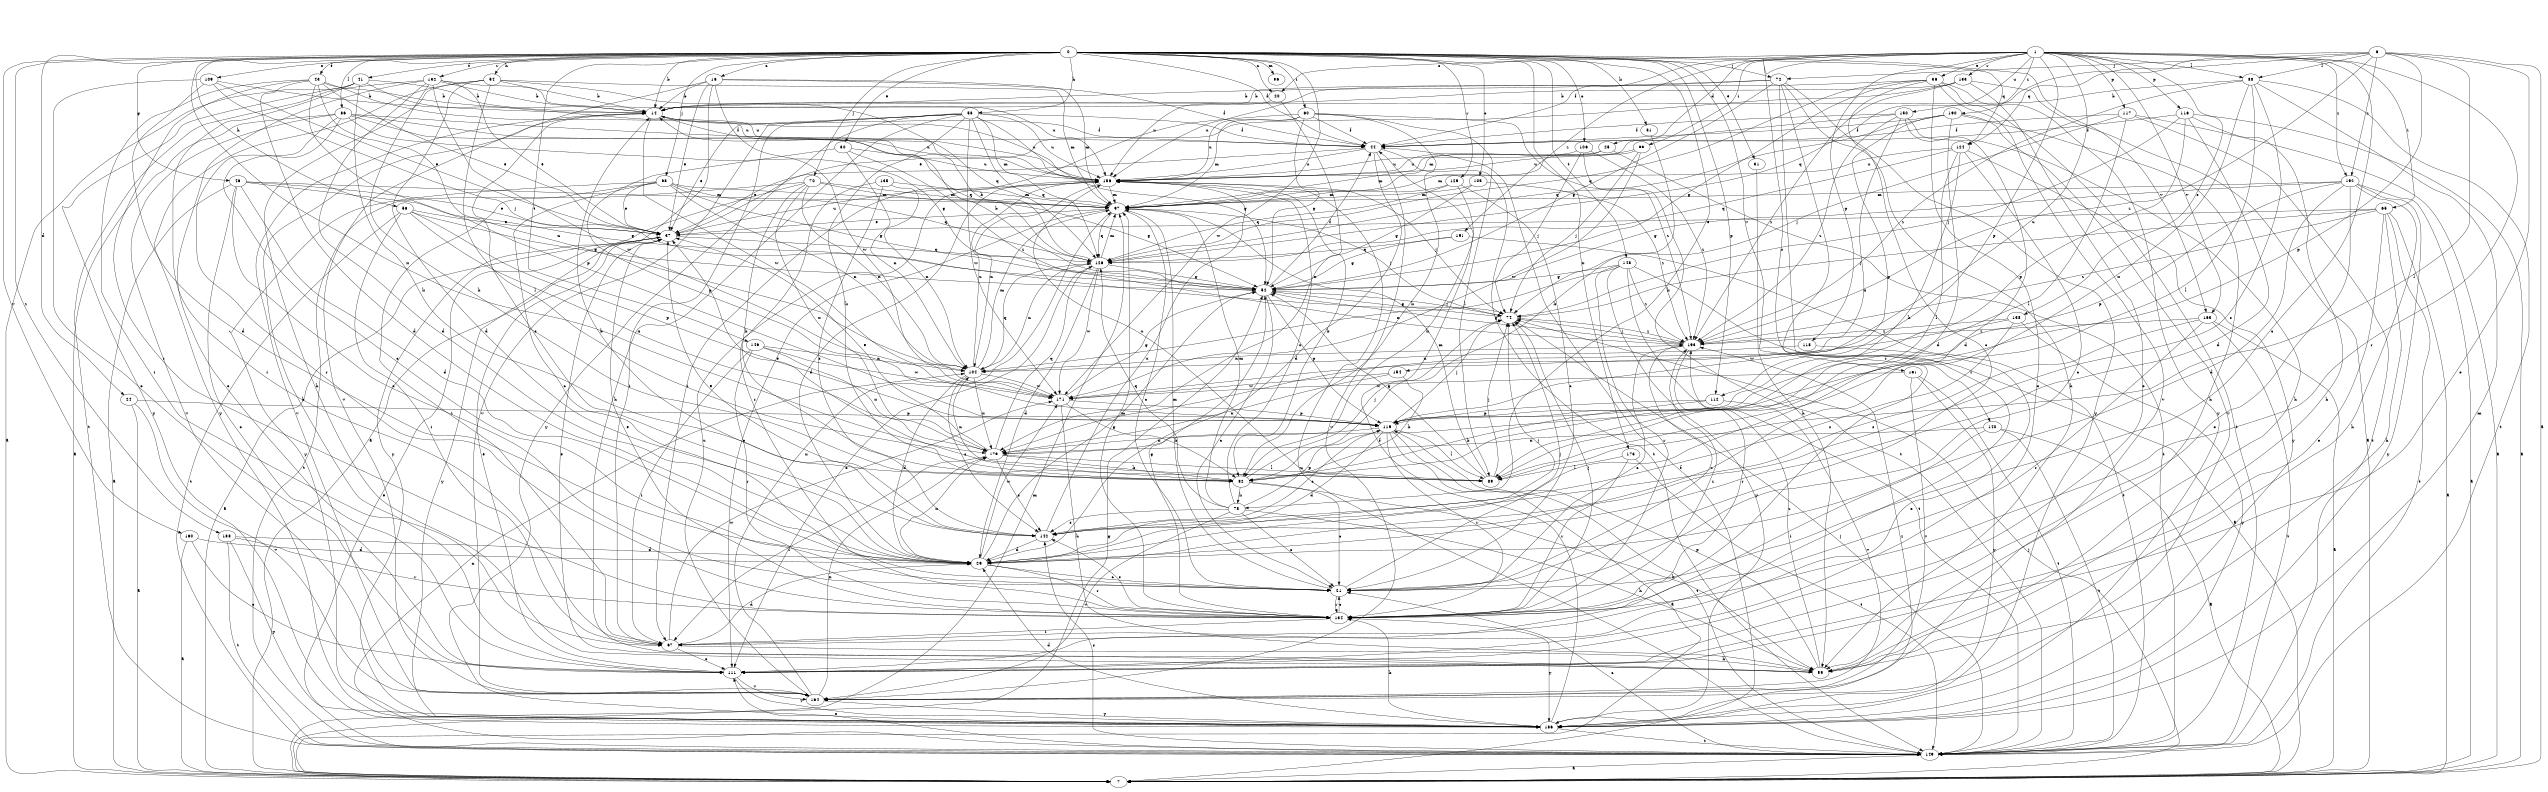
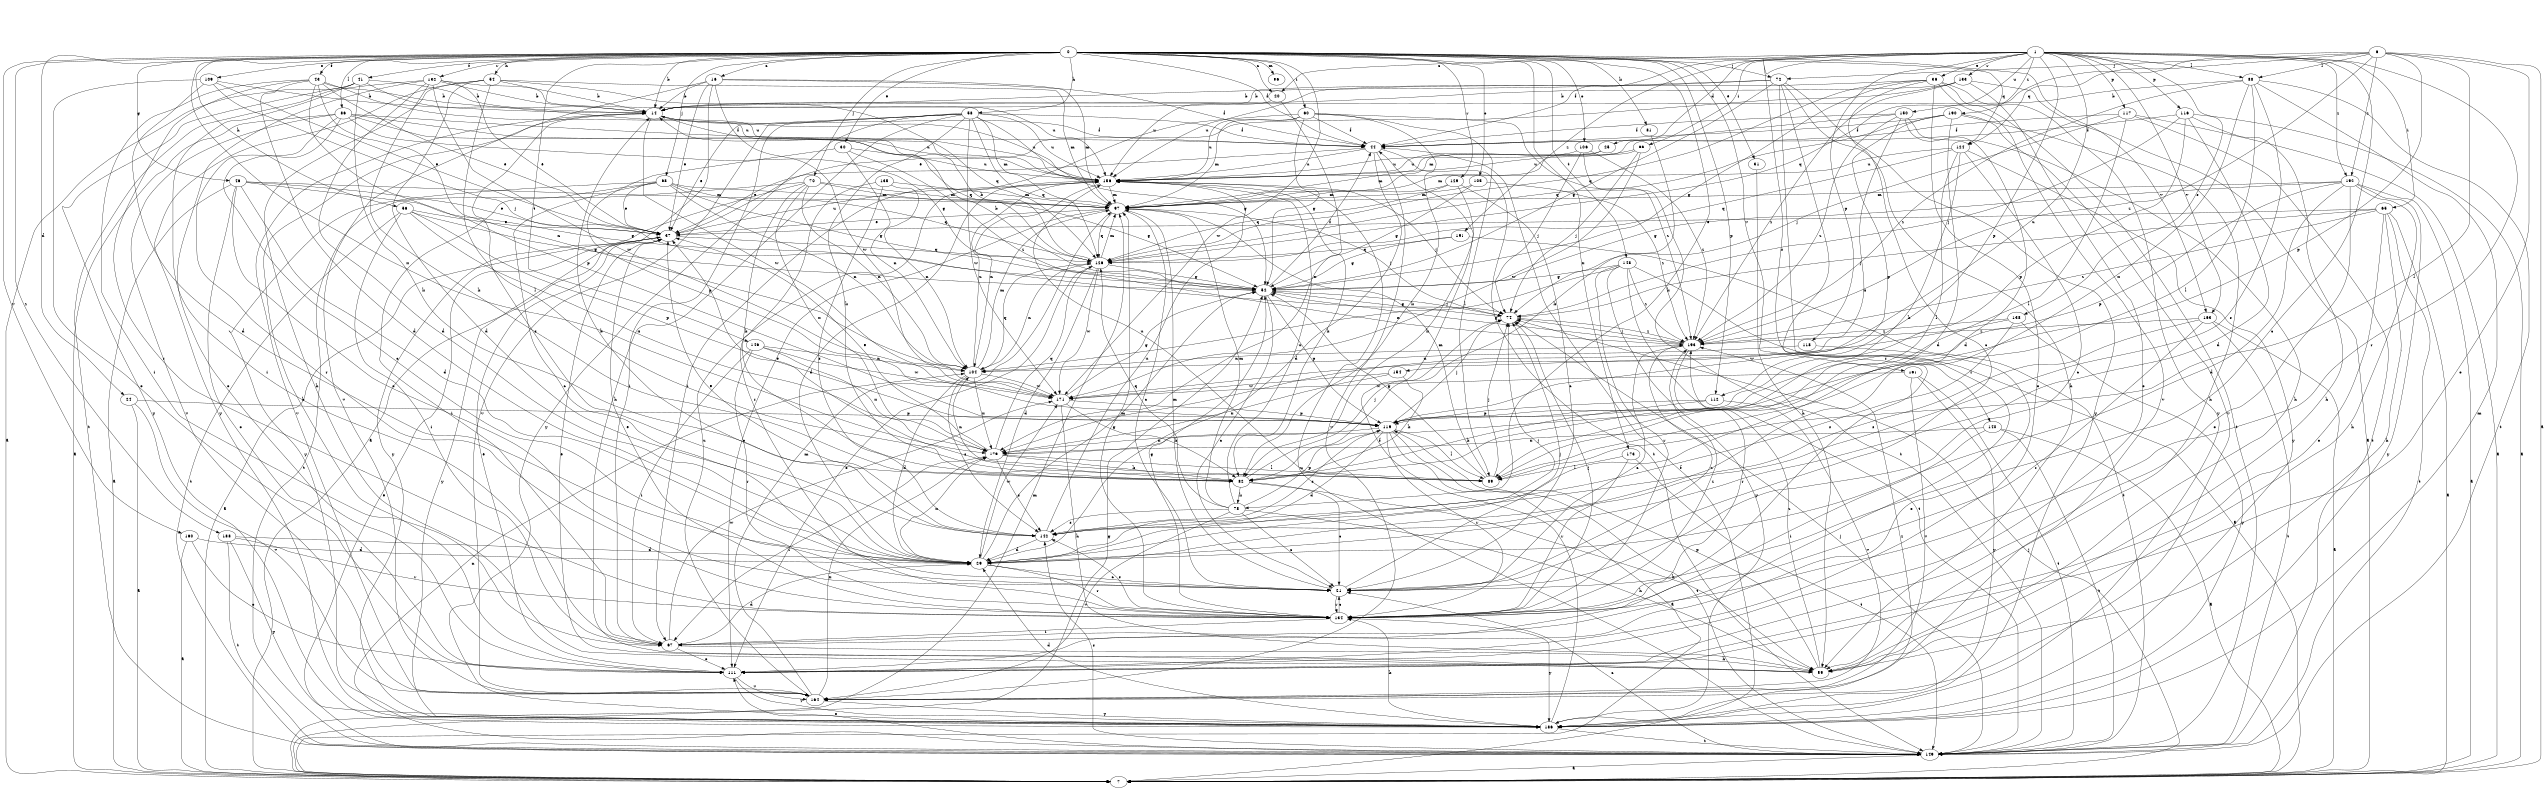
edge "25" -> "149": removed, label "t"
edge "164" -> "97": label "x" -> "m"
